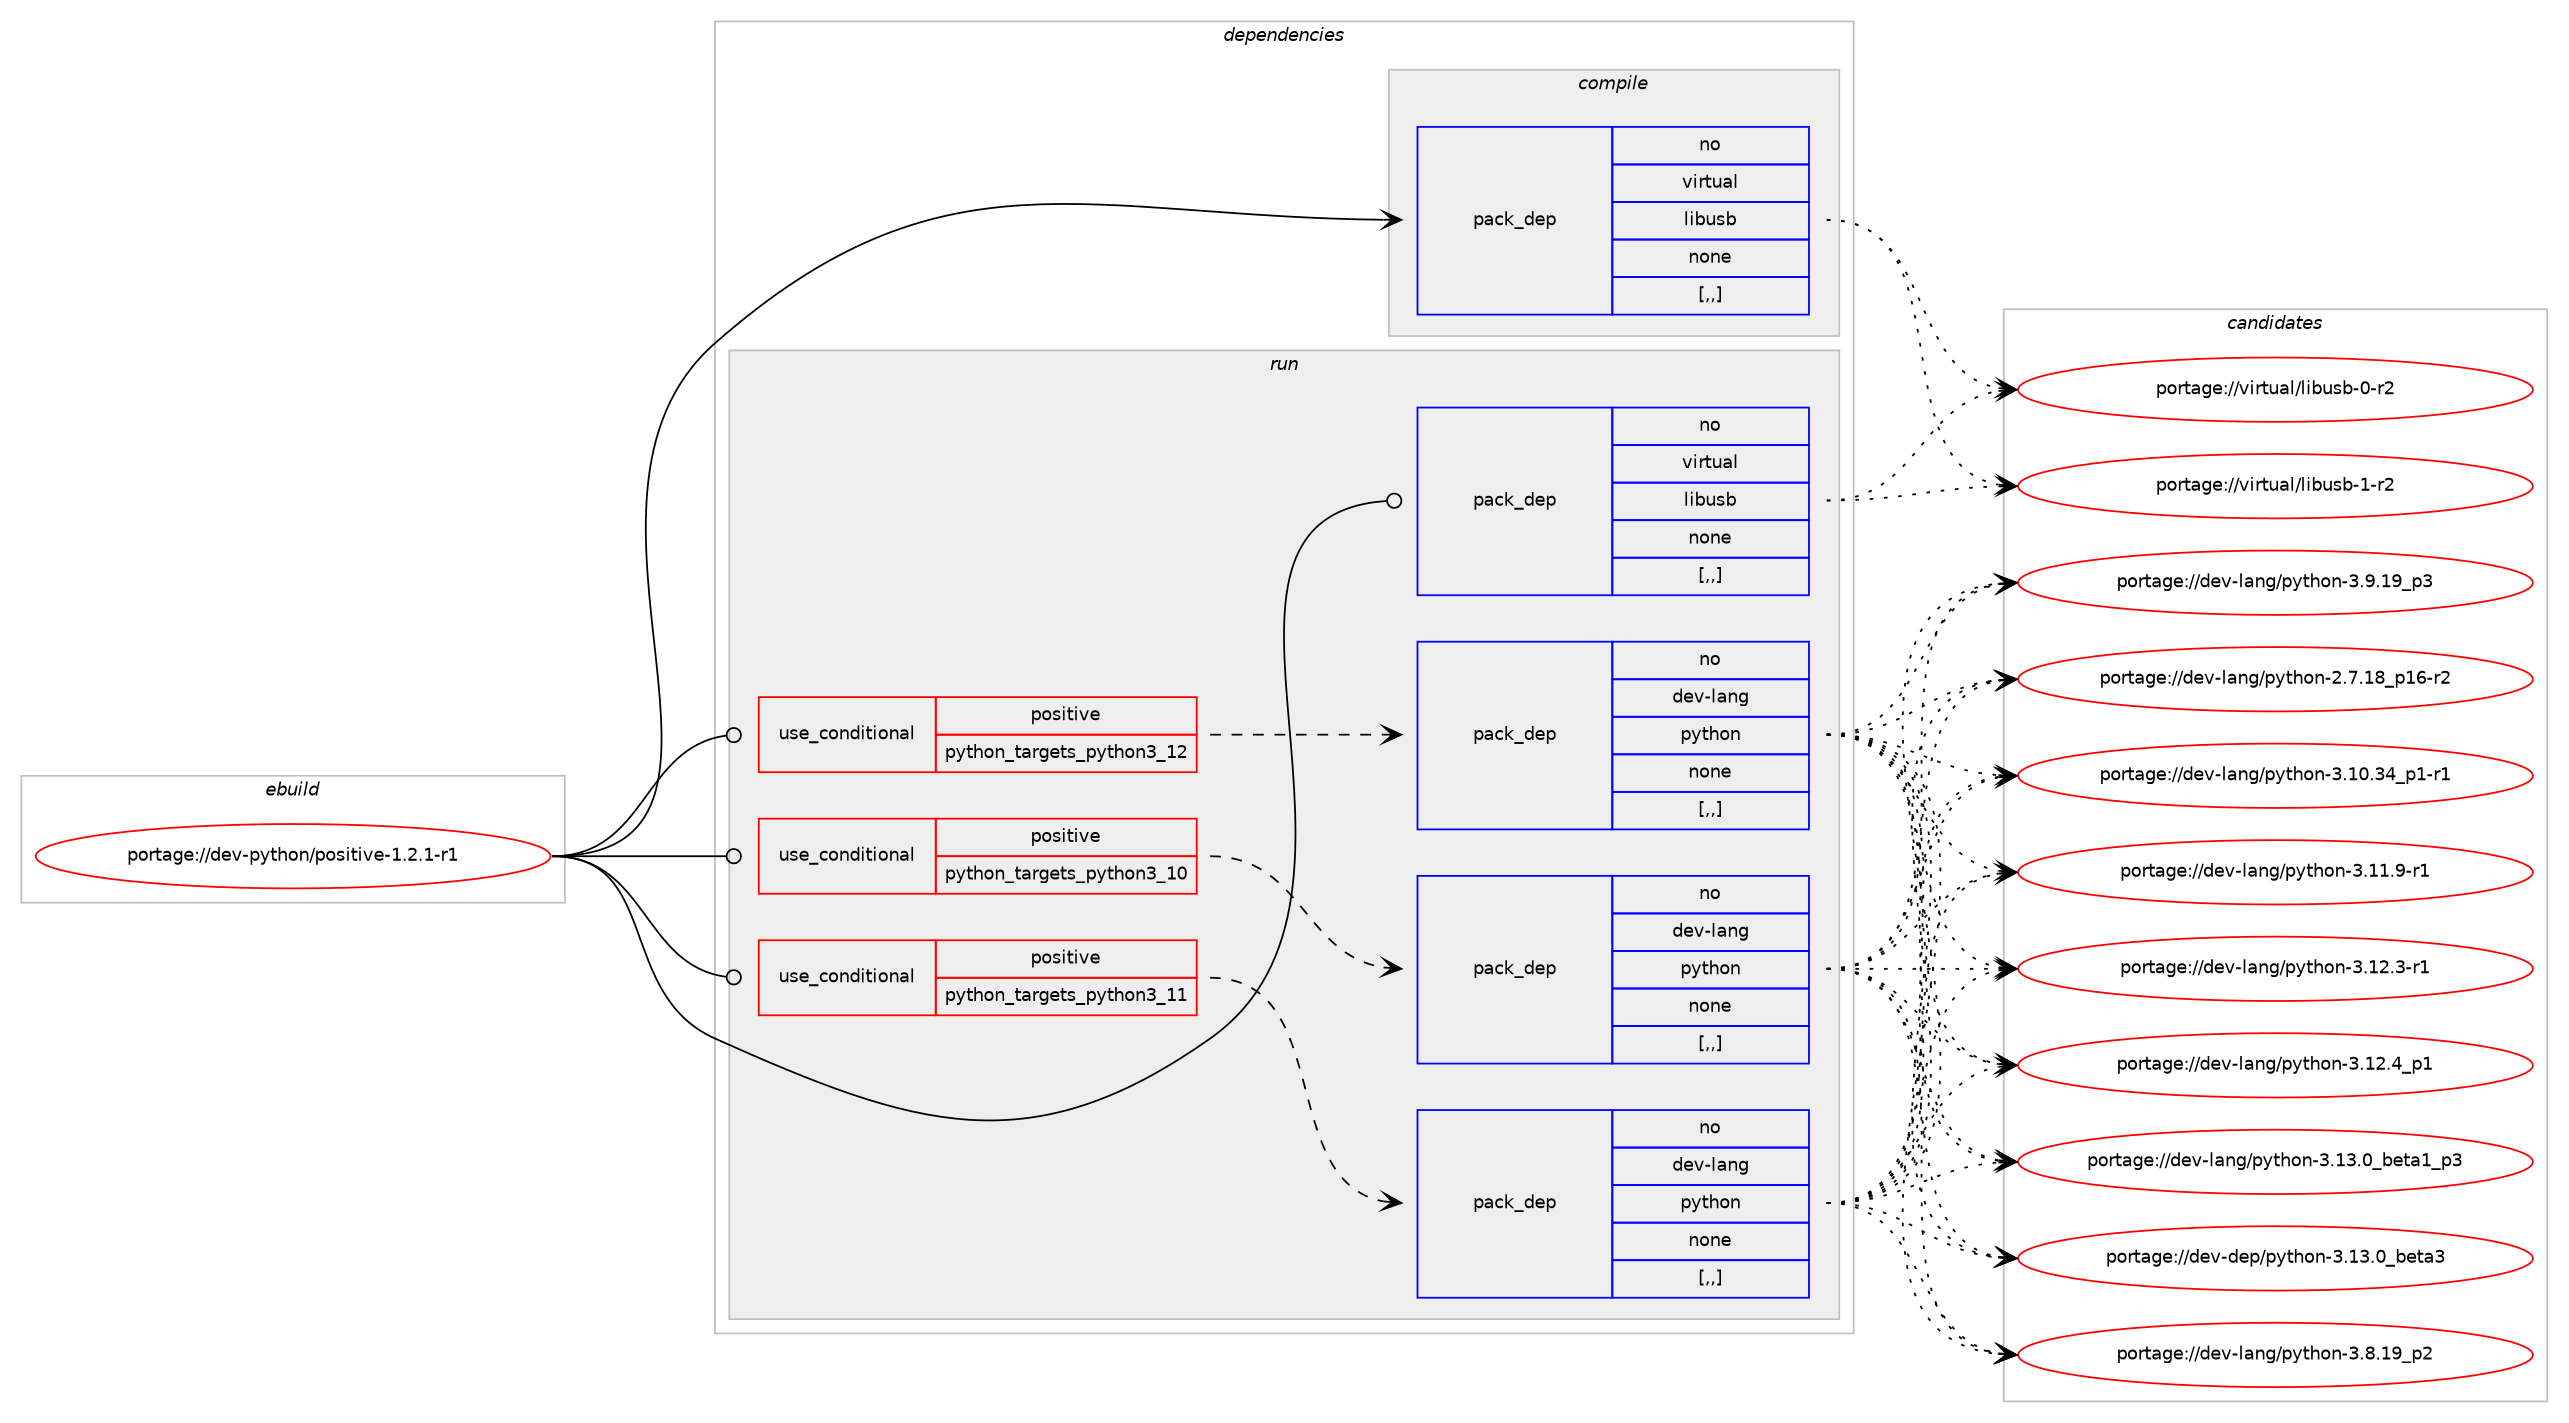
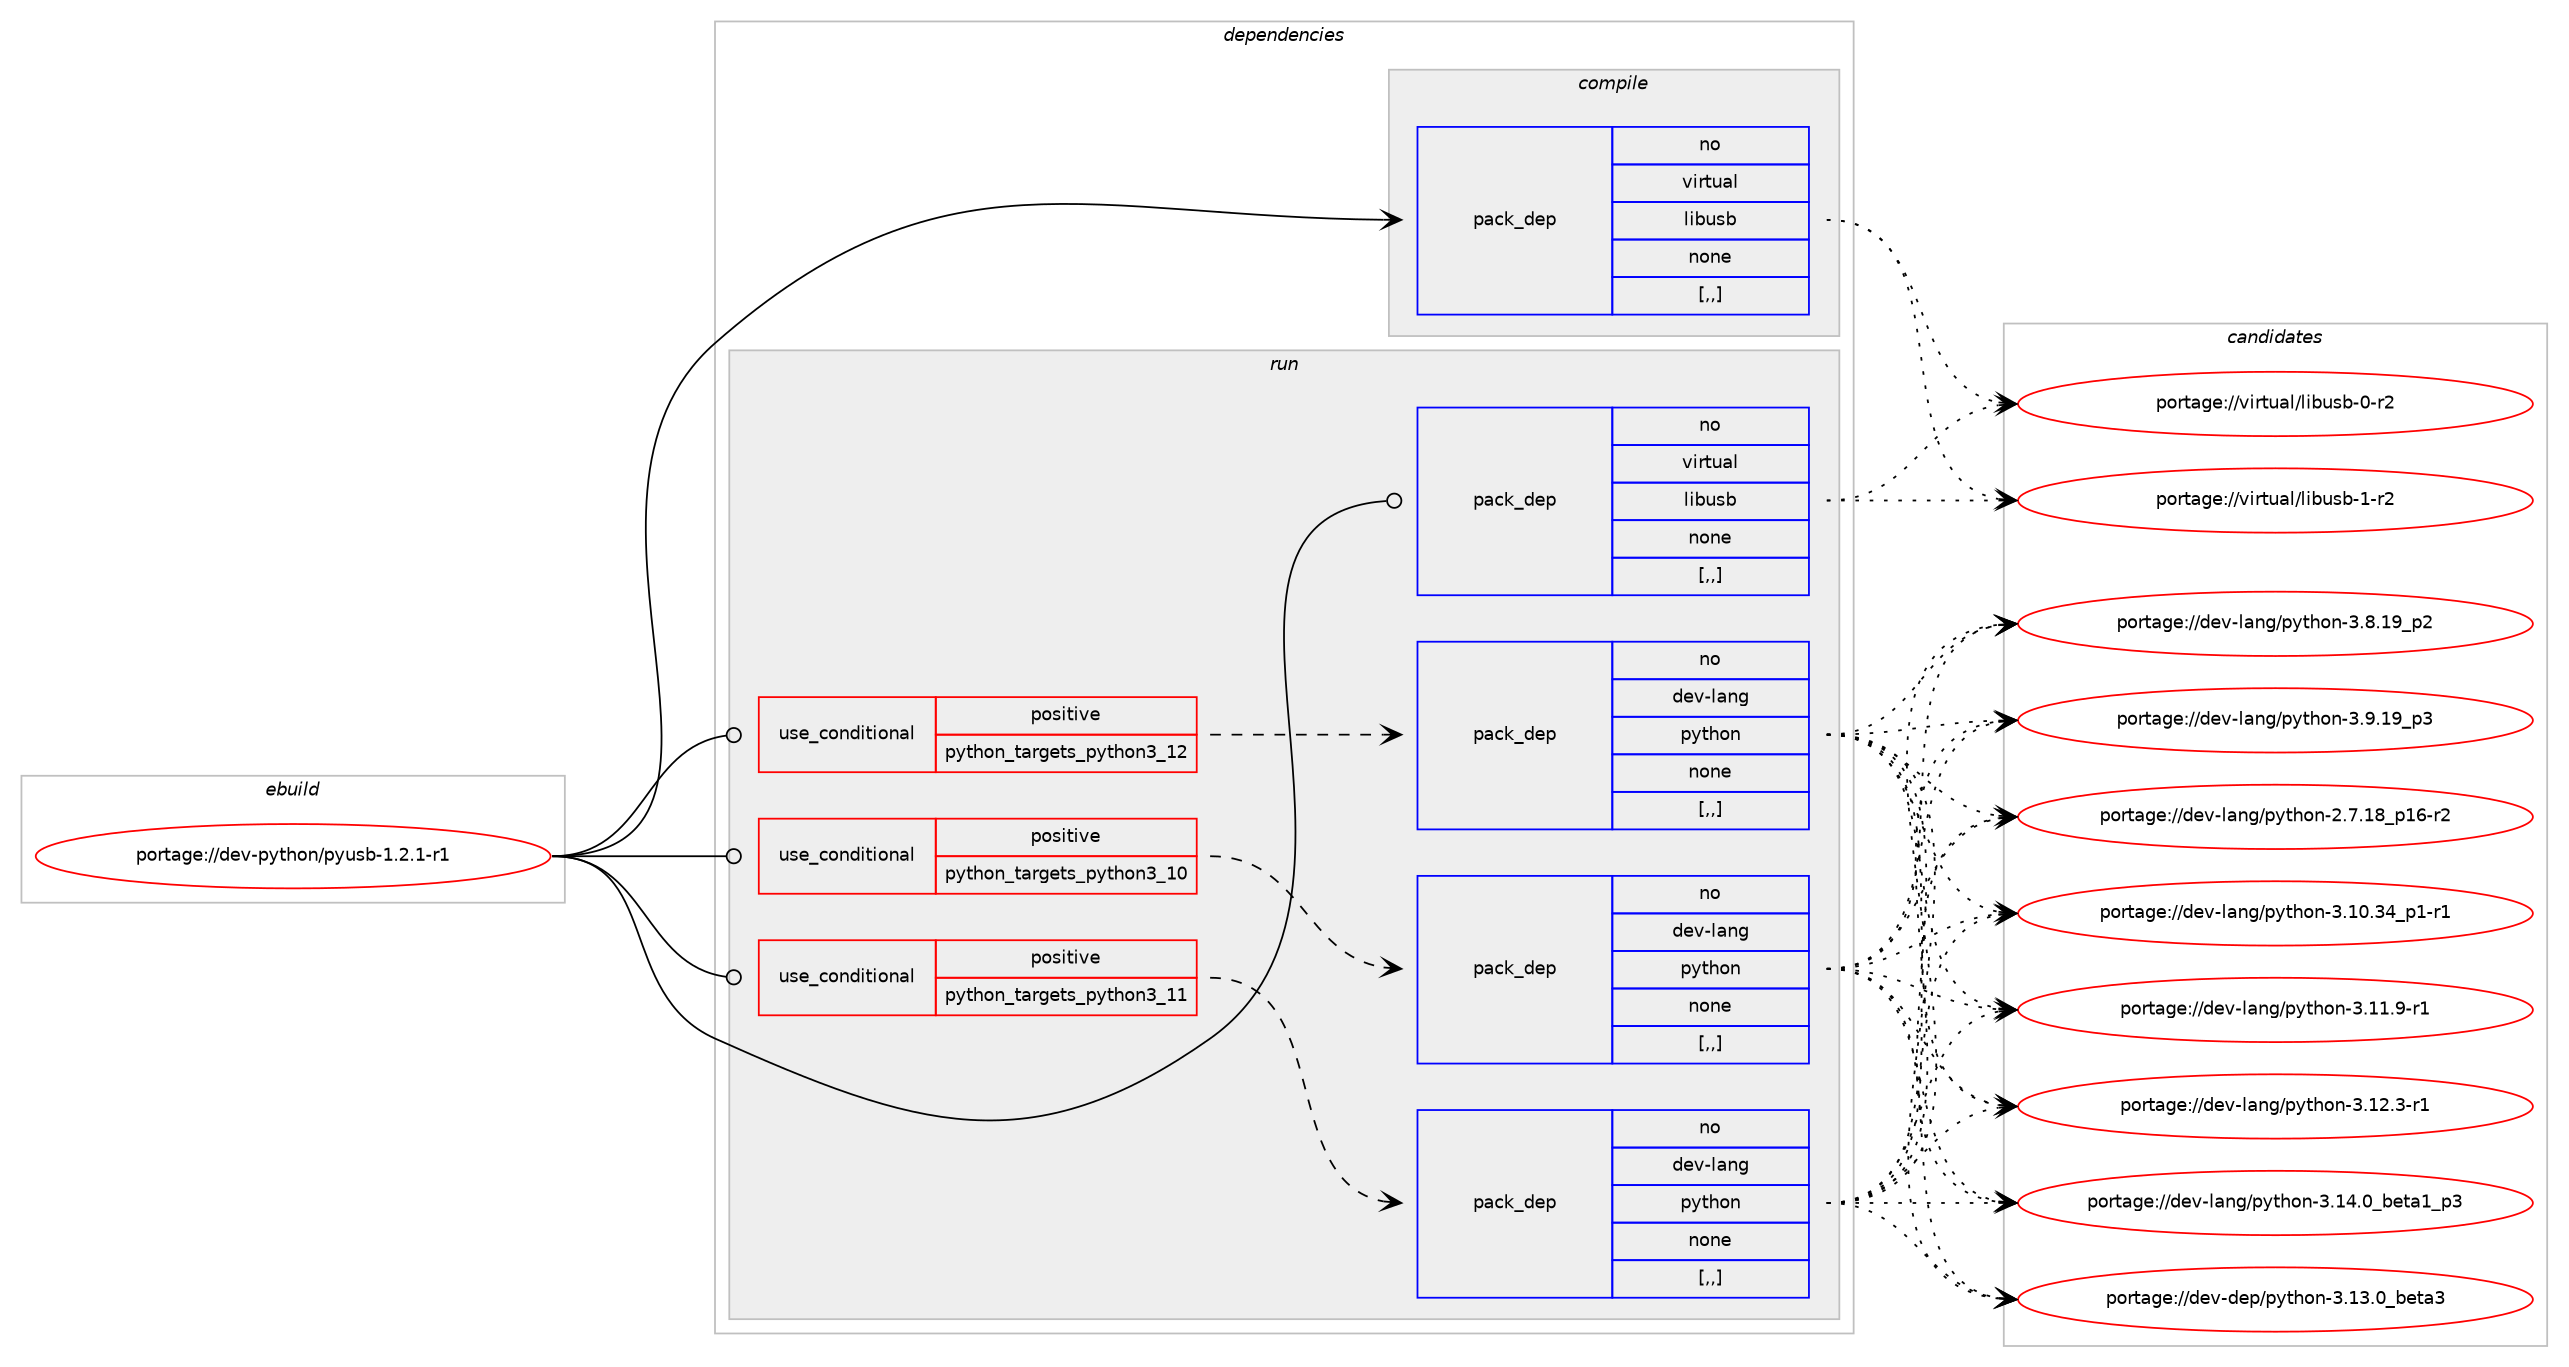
node "portage://dev-python/positive-1.2.1-r1": label "portage://dev-python/positive-1.2.1-r1" -> "portage://dev-python/pyusb-1.2.1-r1"
node "portage://dev-lang/python-3.12.4_p1": removed
node "portage://dev-lang/python-3.13.0_beta1_p3": label "portage://dev-lang/python-3.13.0_beta1_p3" -> "portage://dev-lang/python-3.14.0_beta1_p3"
